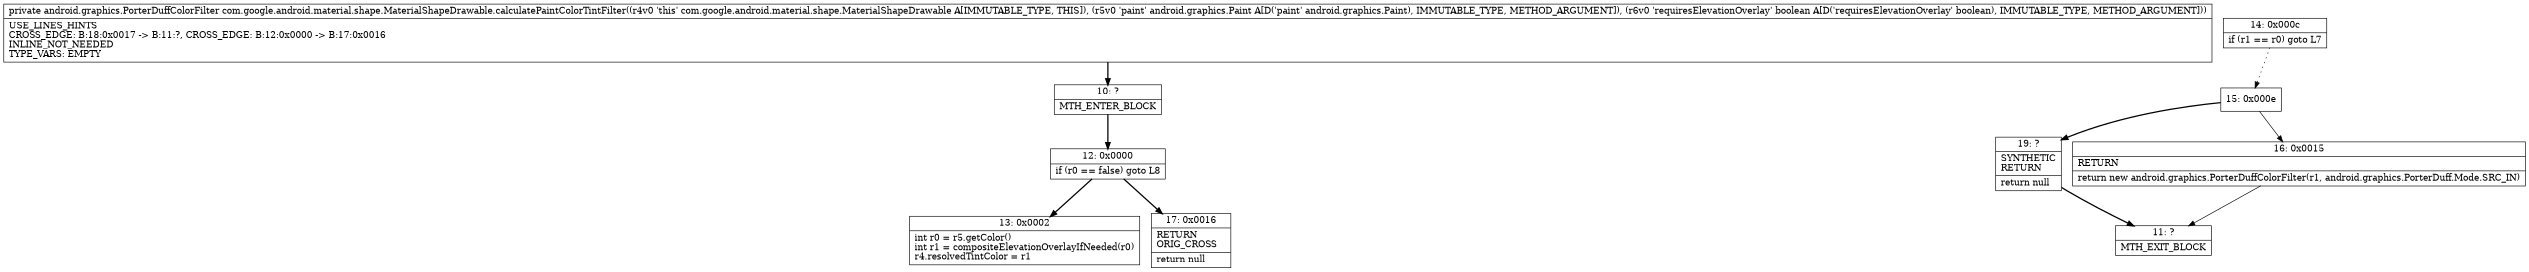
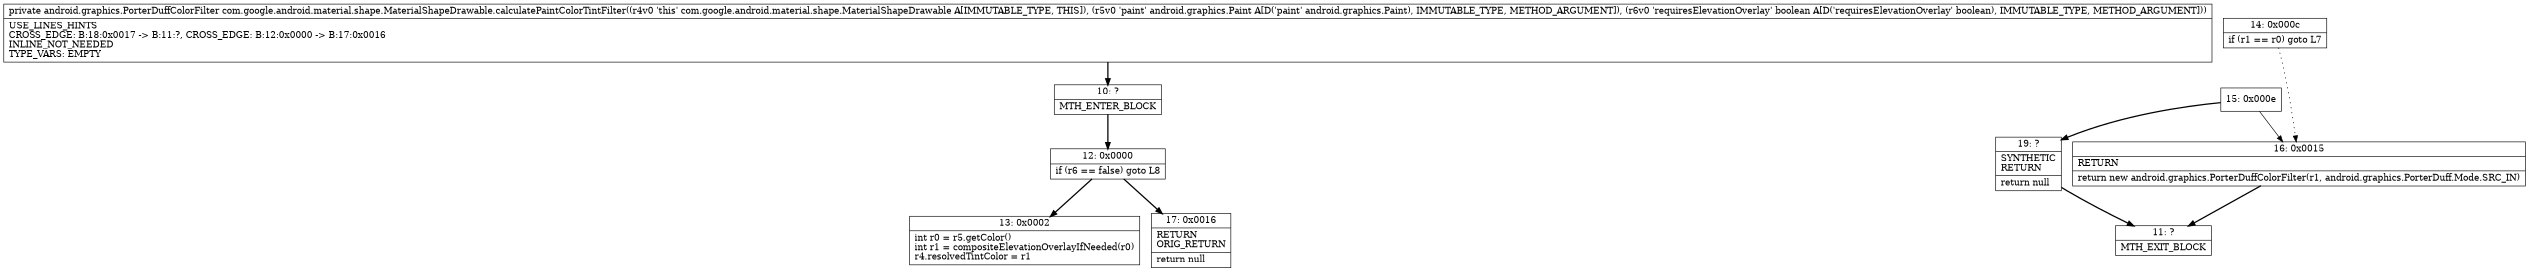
edge "14: 0x000c" -> "15: 0x000e": now "14: 0x000c" -> "16: 0x0015"
node "12: 0x0000": text "if (r0 == false) goto L8" -> "if (r6 == false) goto L8"
edge "16: 0x0015" -> "11: ?": style solid -> bold
node "17: 0x0016": text "ORIG_CROSS" -> "ORIG_RETURN"
